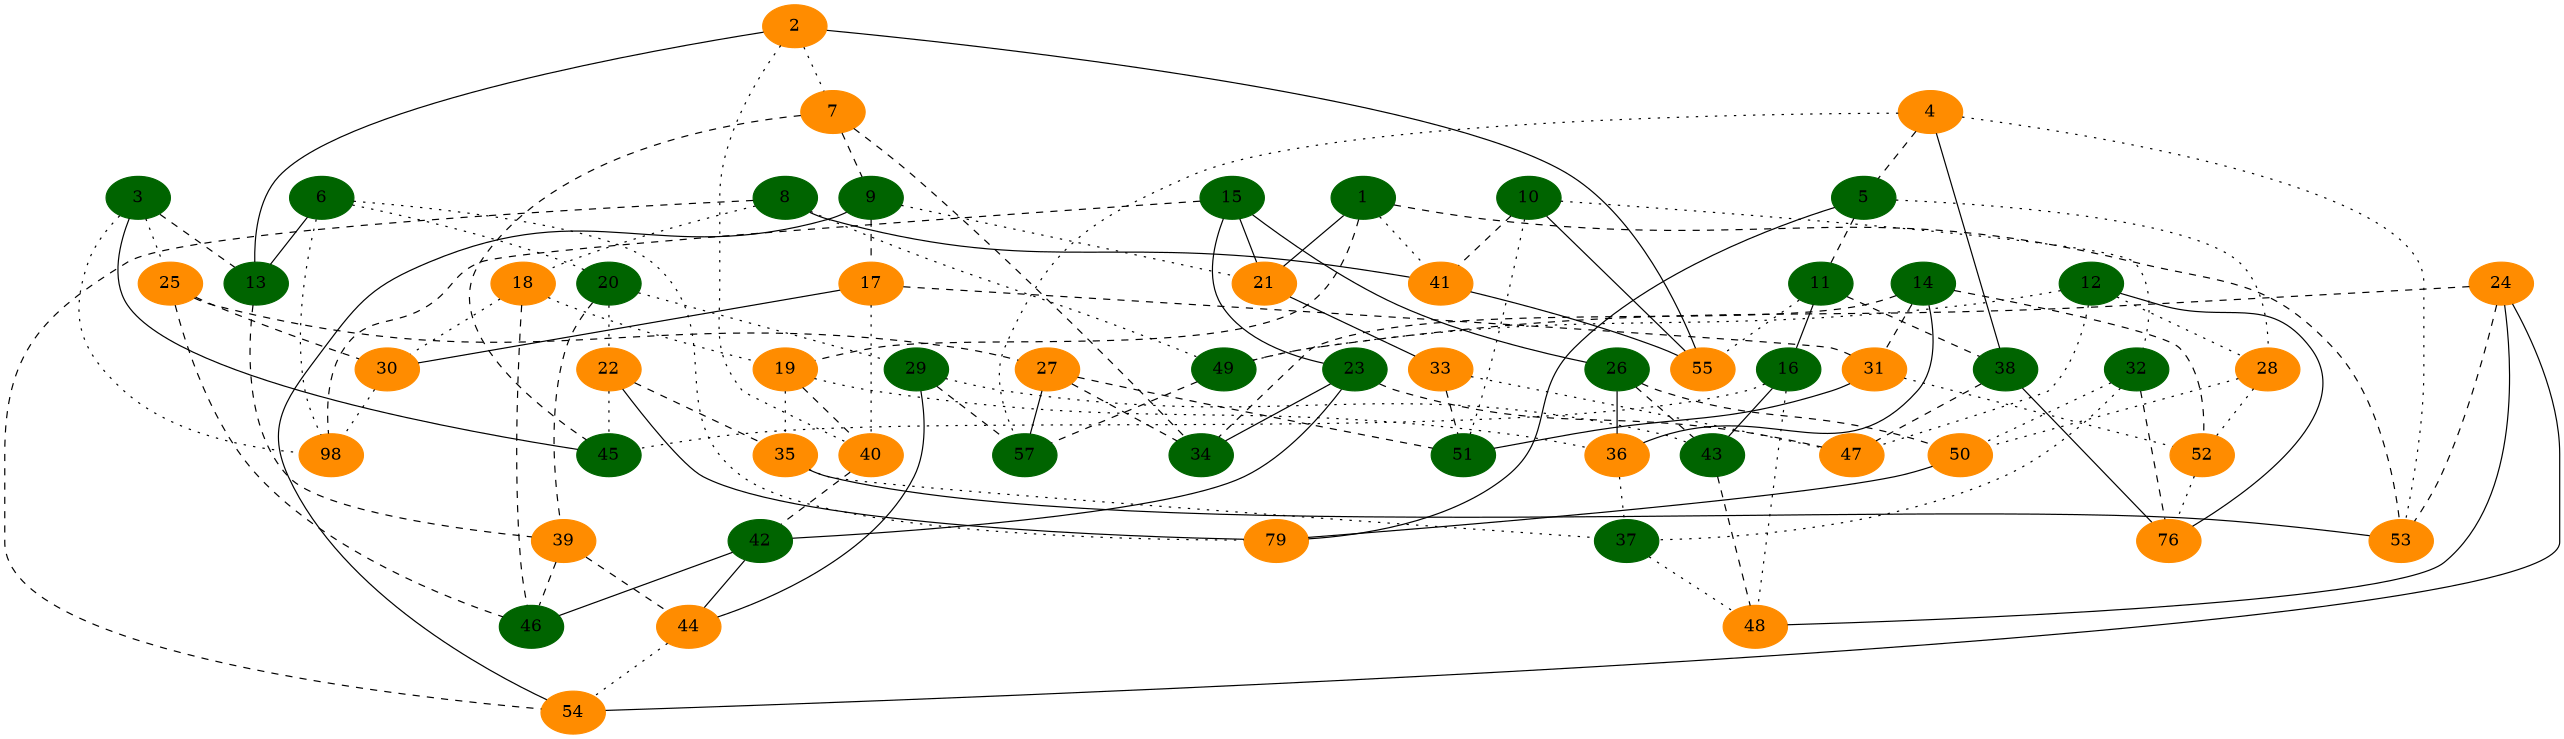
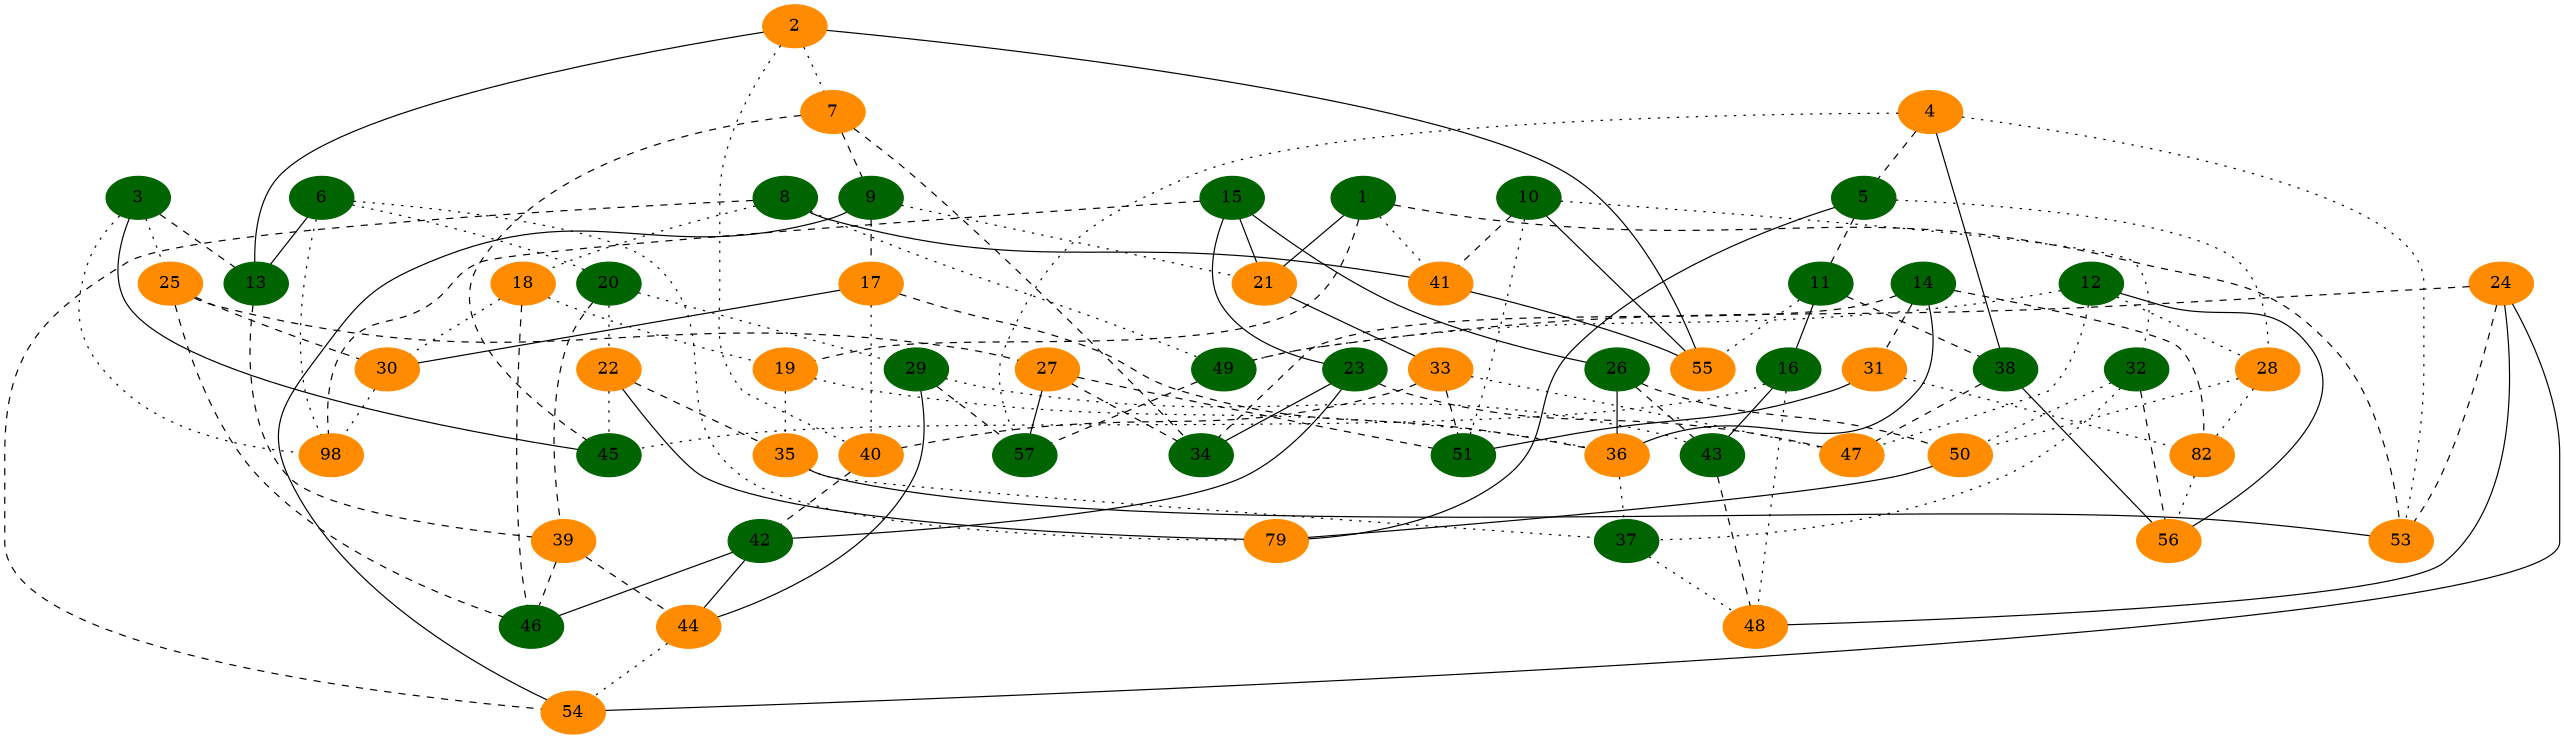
edge "17" -- "31": now "17" -- "36"
edge "19" -- "40": now "33" -- "40"
node "52": label "52" -> "82"
node "76": label "76" -> "56"
